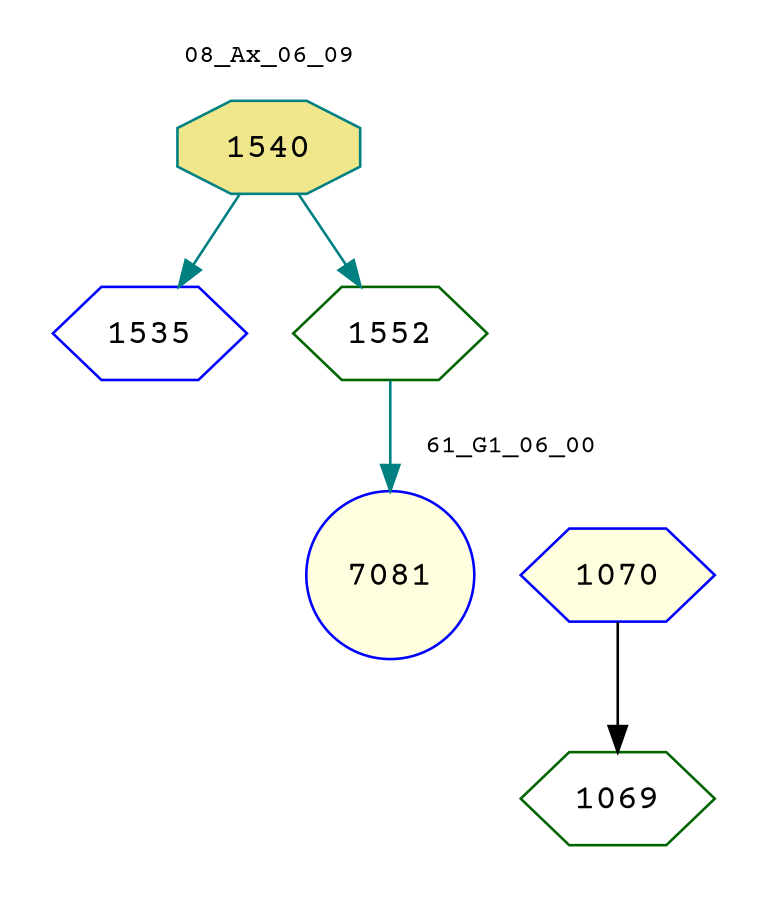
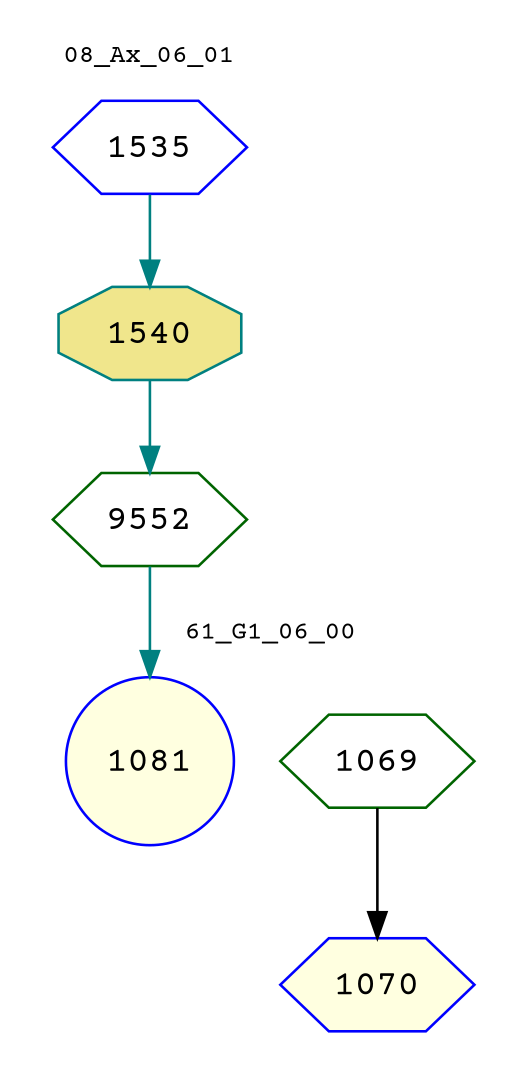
cluster "08_Ax_06_09": label "08_Ax_06_09" -> "08_Ax_06_01"
edge "1540" -> "1535": reversed
node "1552": label "1552" -> "9552"
node "7081": label "7081" -> "1081"
edge "1070" -> "1069": reversed
